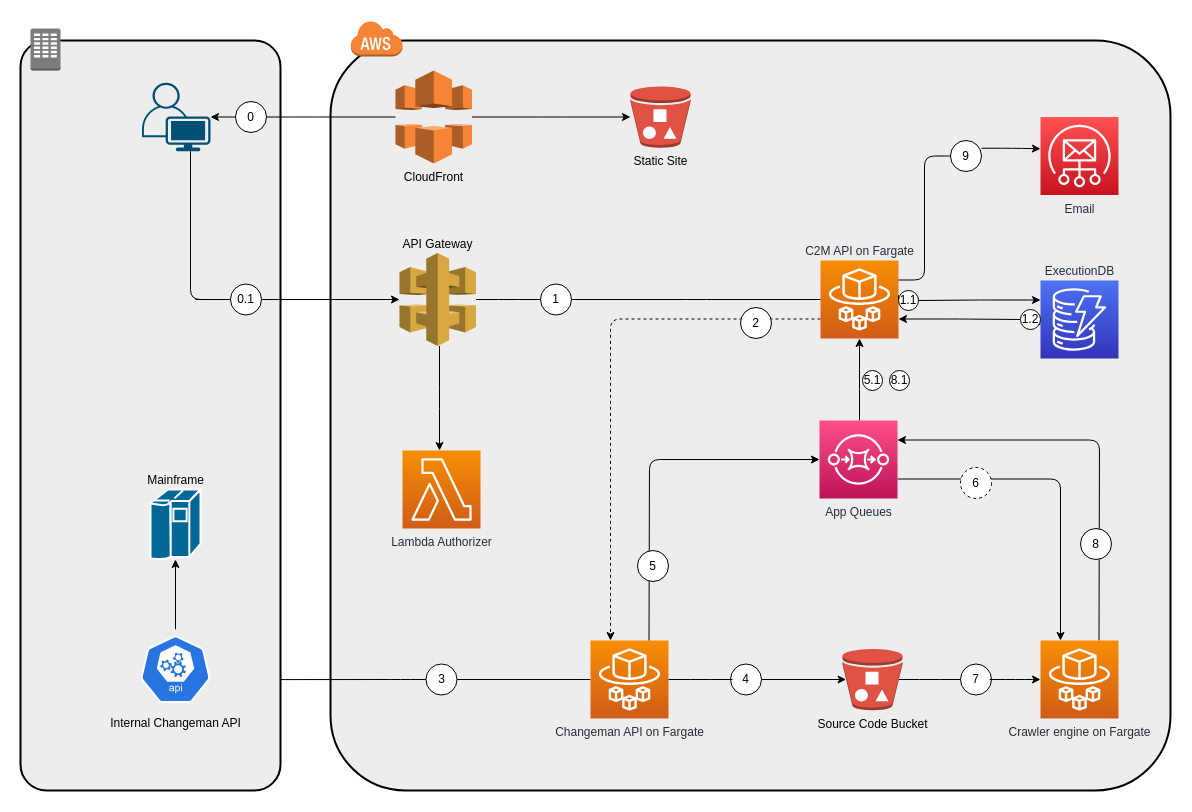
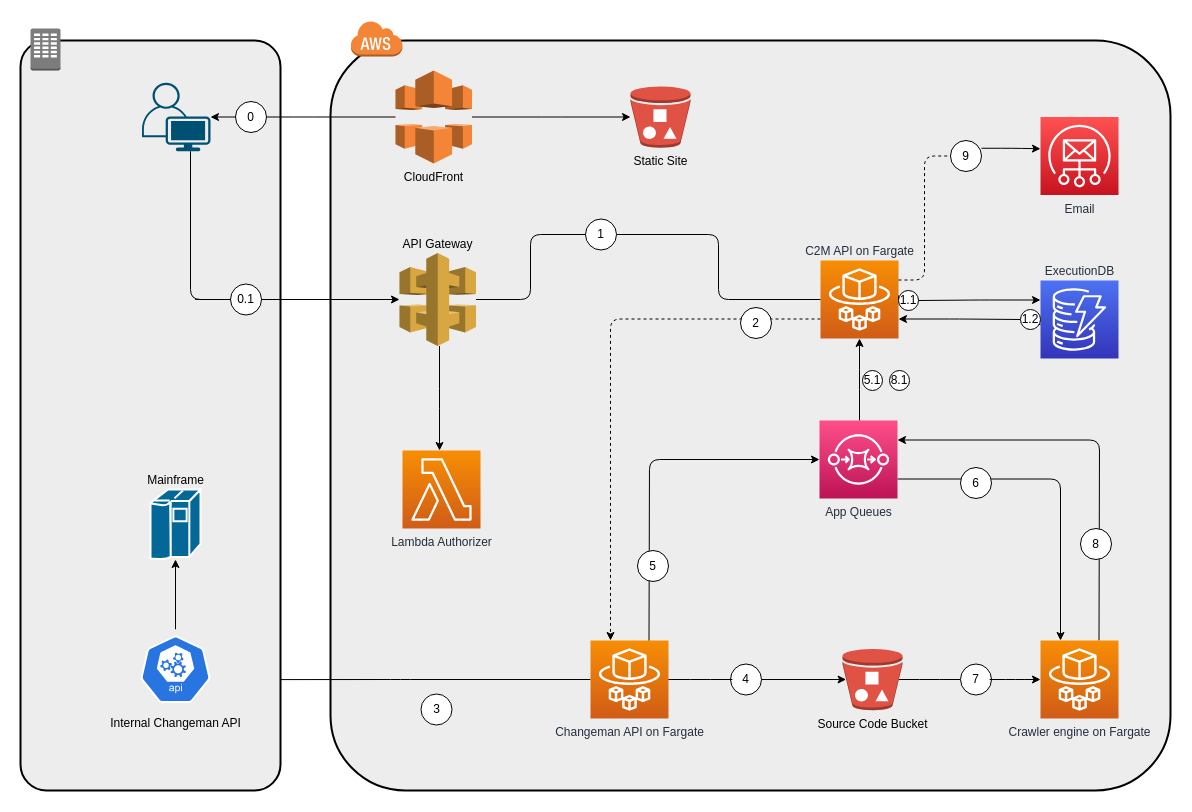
edge "9" -- "C2M API on Fargate": style solid -> dashed
node "1": moved (556, 300) -> (601, 235)
node "6": style dashed -> solid
node "3": moved (442, 680) -> (437, 710)
